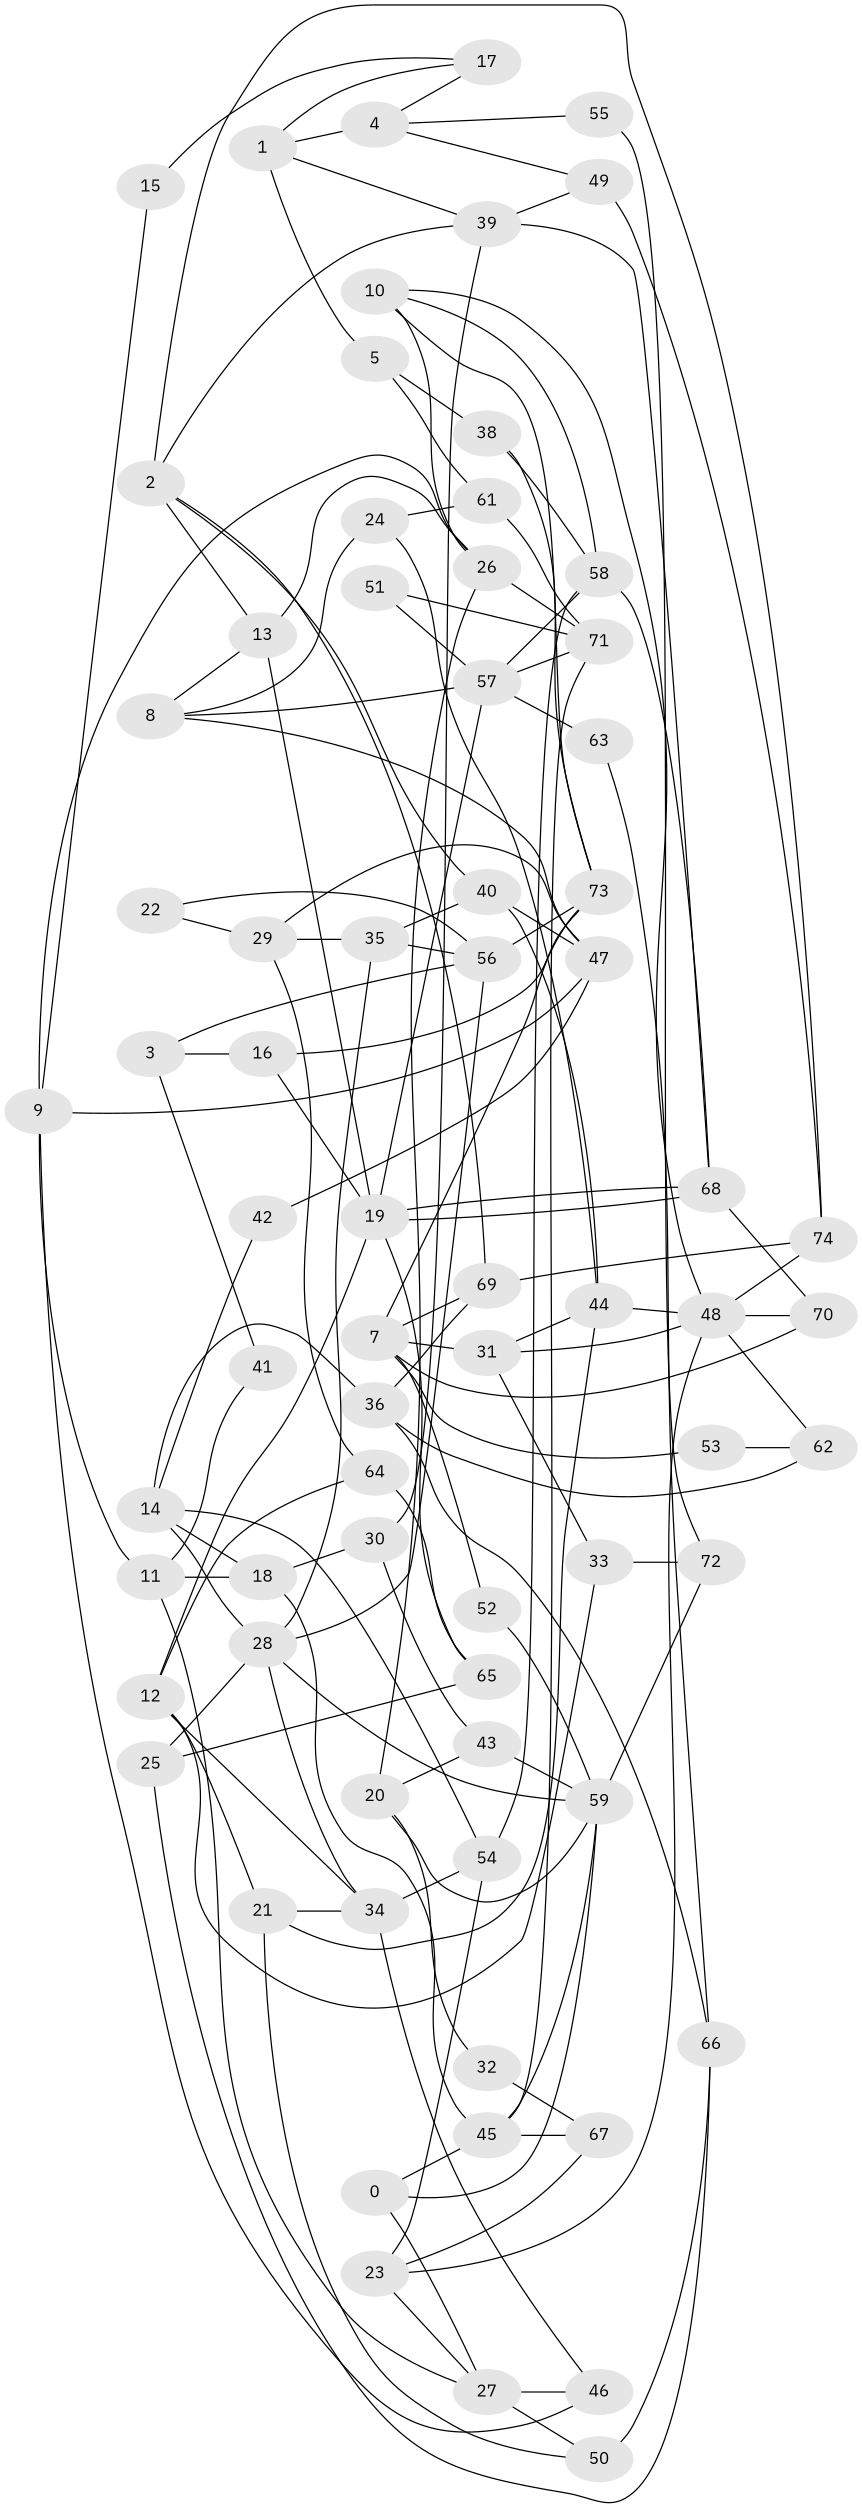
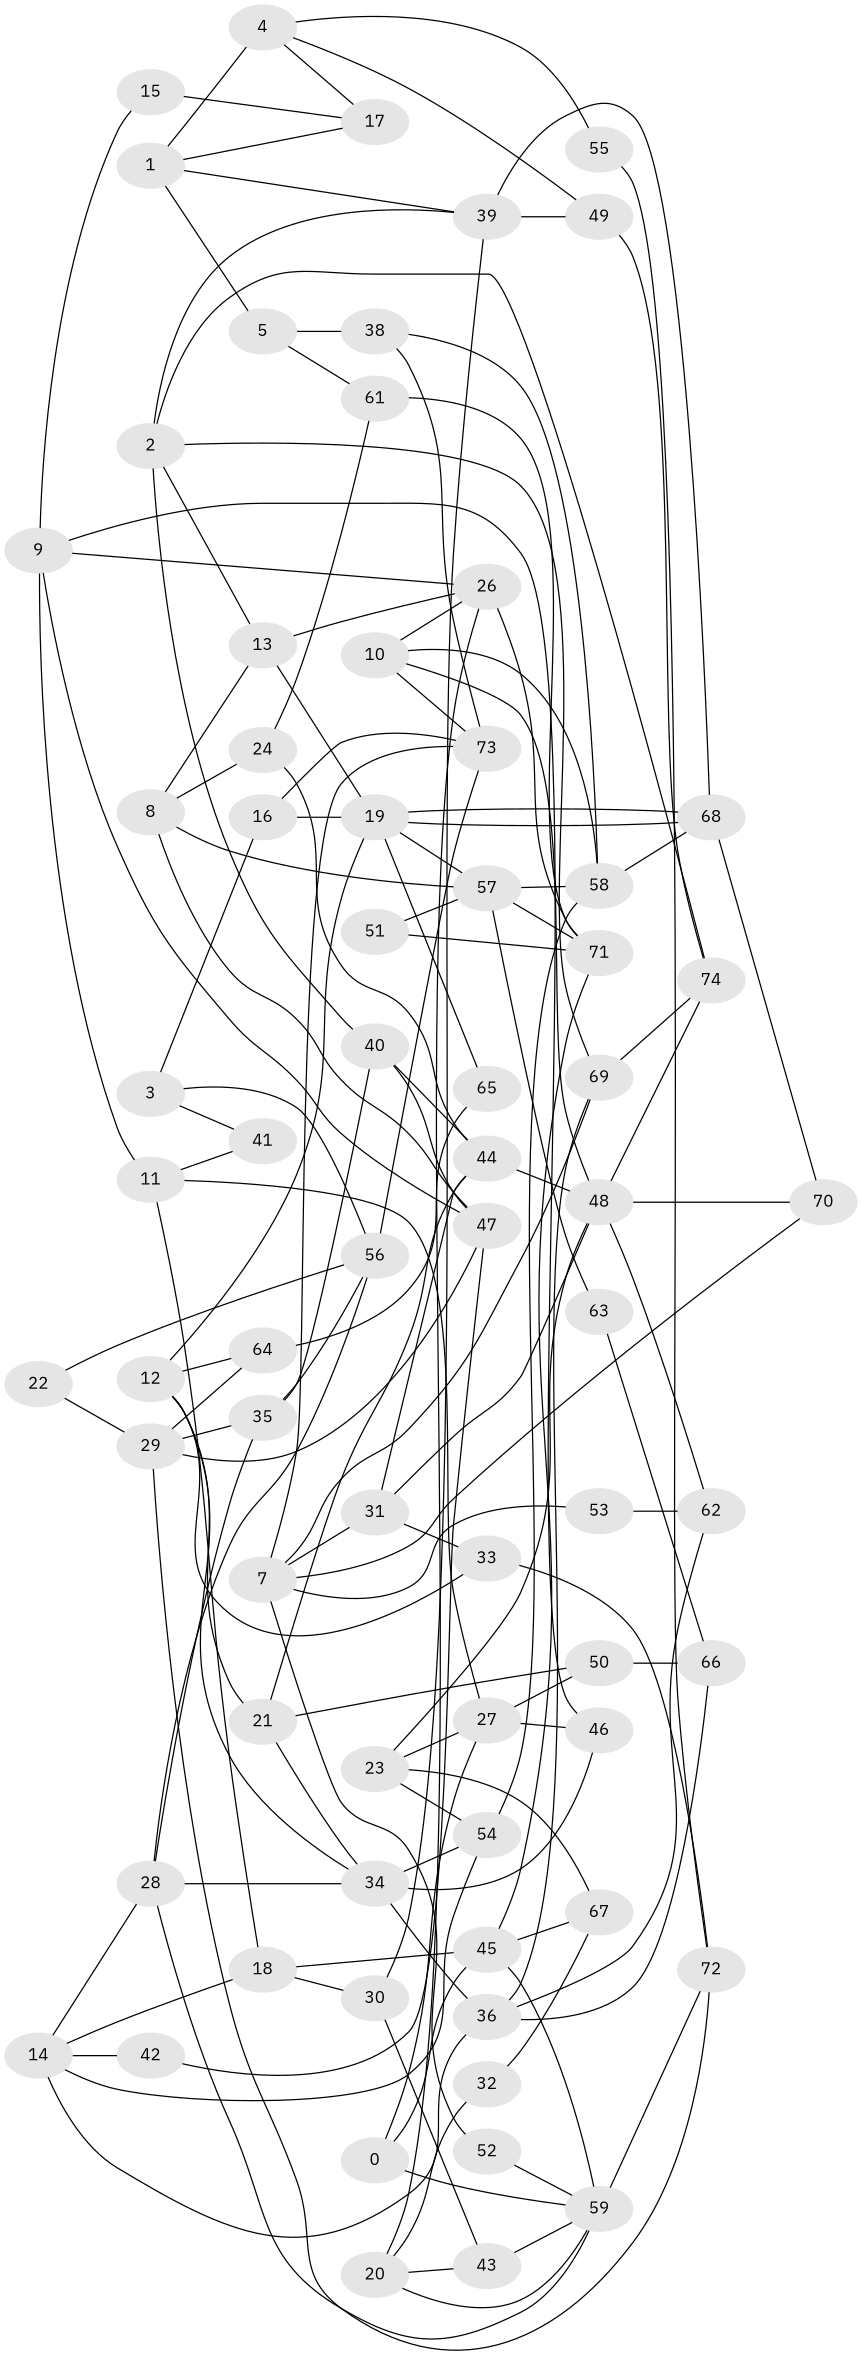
node "25": removed
edge "34" -- "36": added
edge "29" -- "72": added
